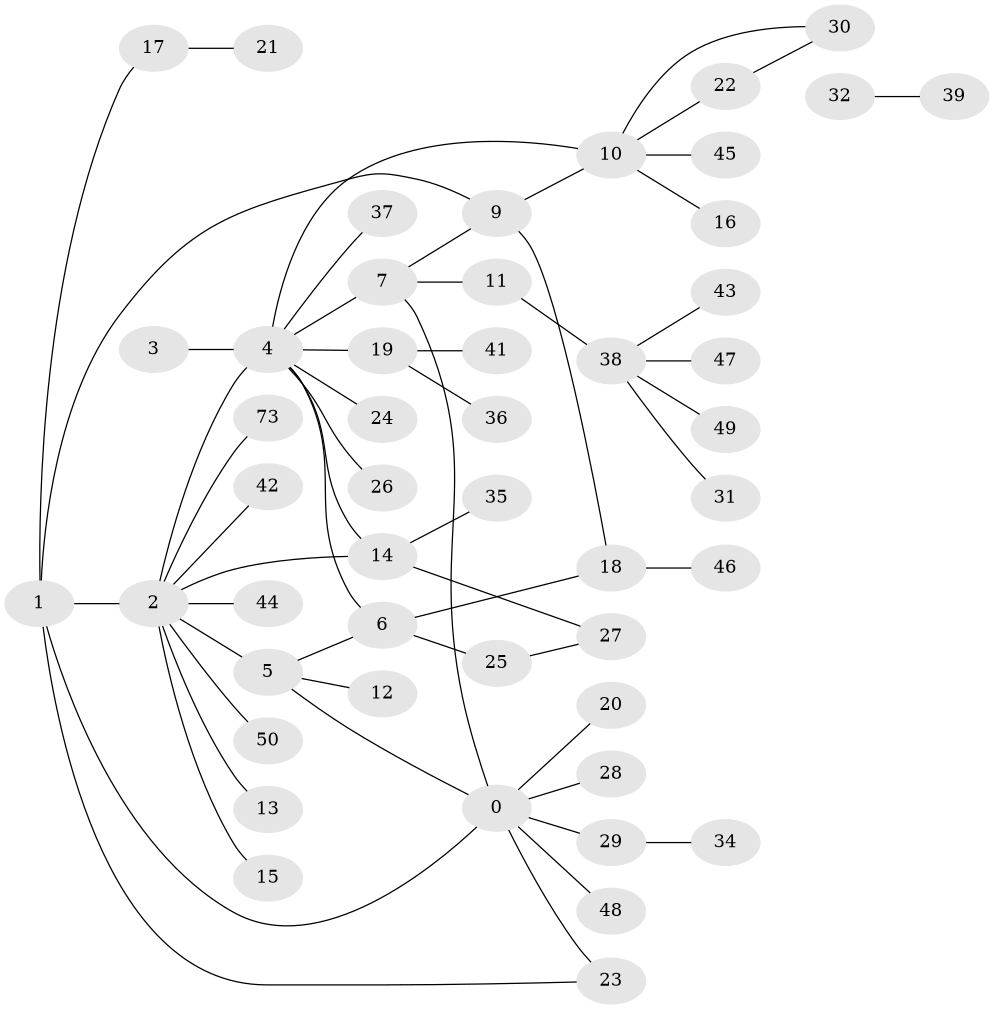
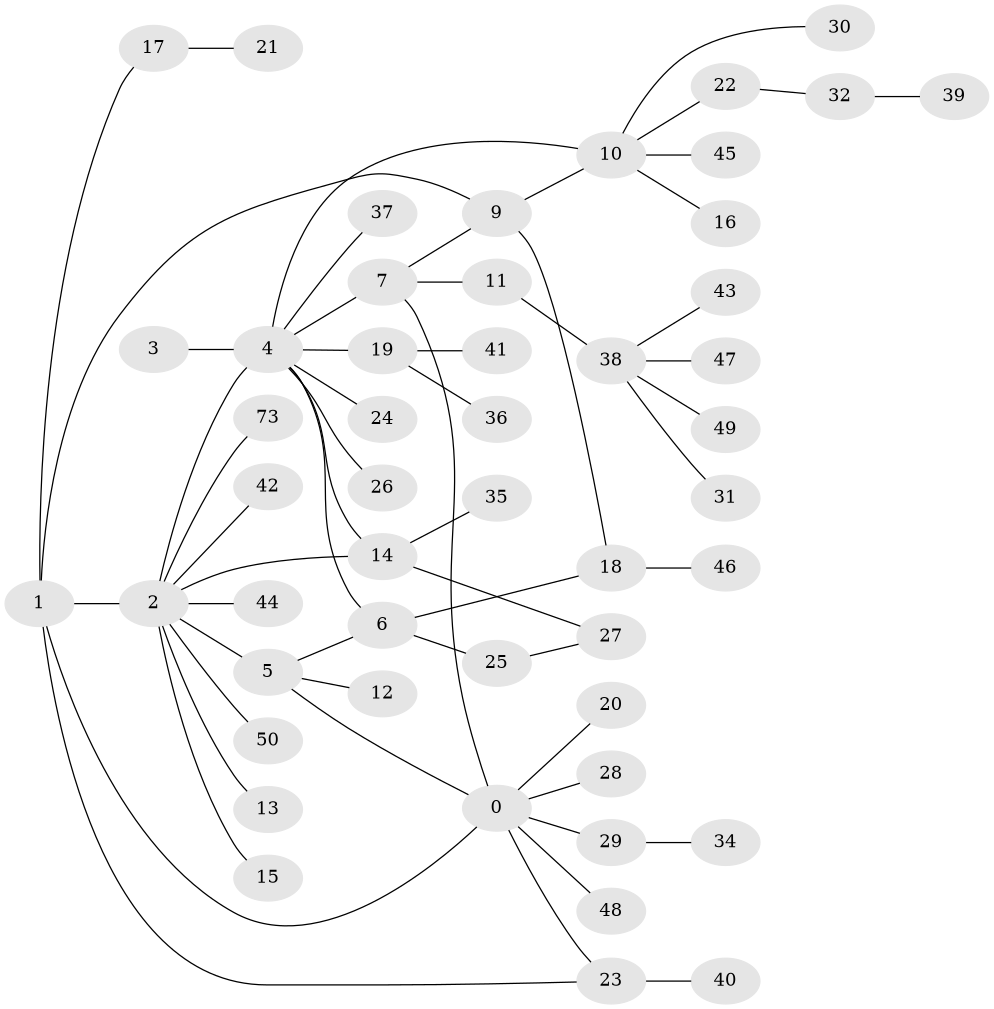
edge "30" -- "22": now "32" -- "22"
node "40": added
